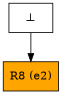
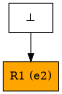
node "R8 (e2)": label "R8 (e2)" -> "R1 (e2)"
